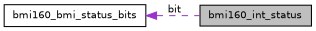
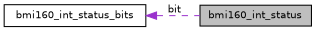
node "bmi160_bmi_status_bits": label "bmi160_bmi_status_bits" -> "bmi160_int_status_bits"
